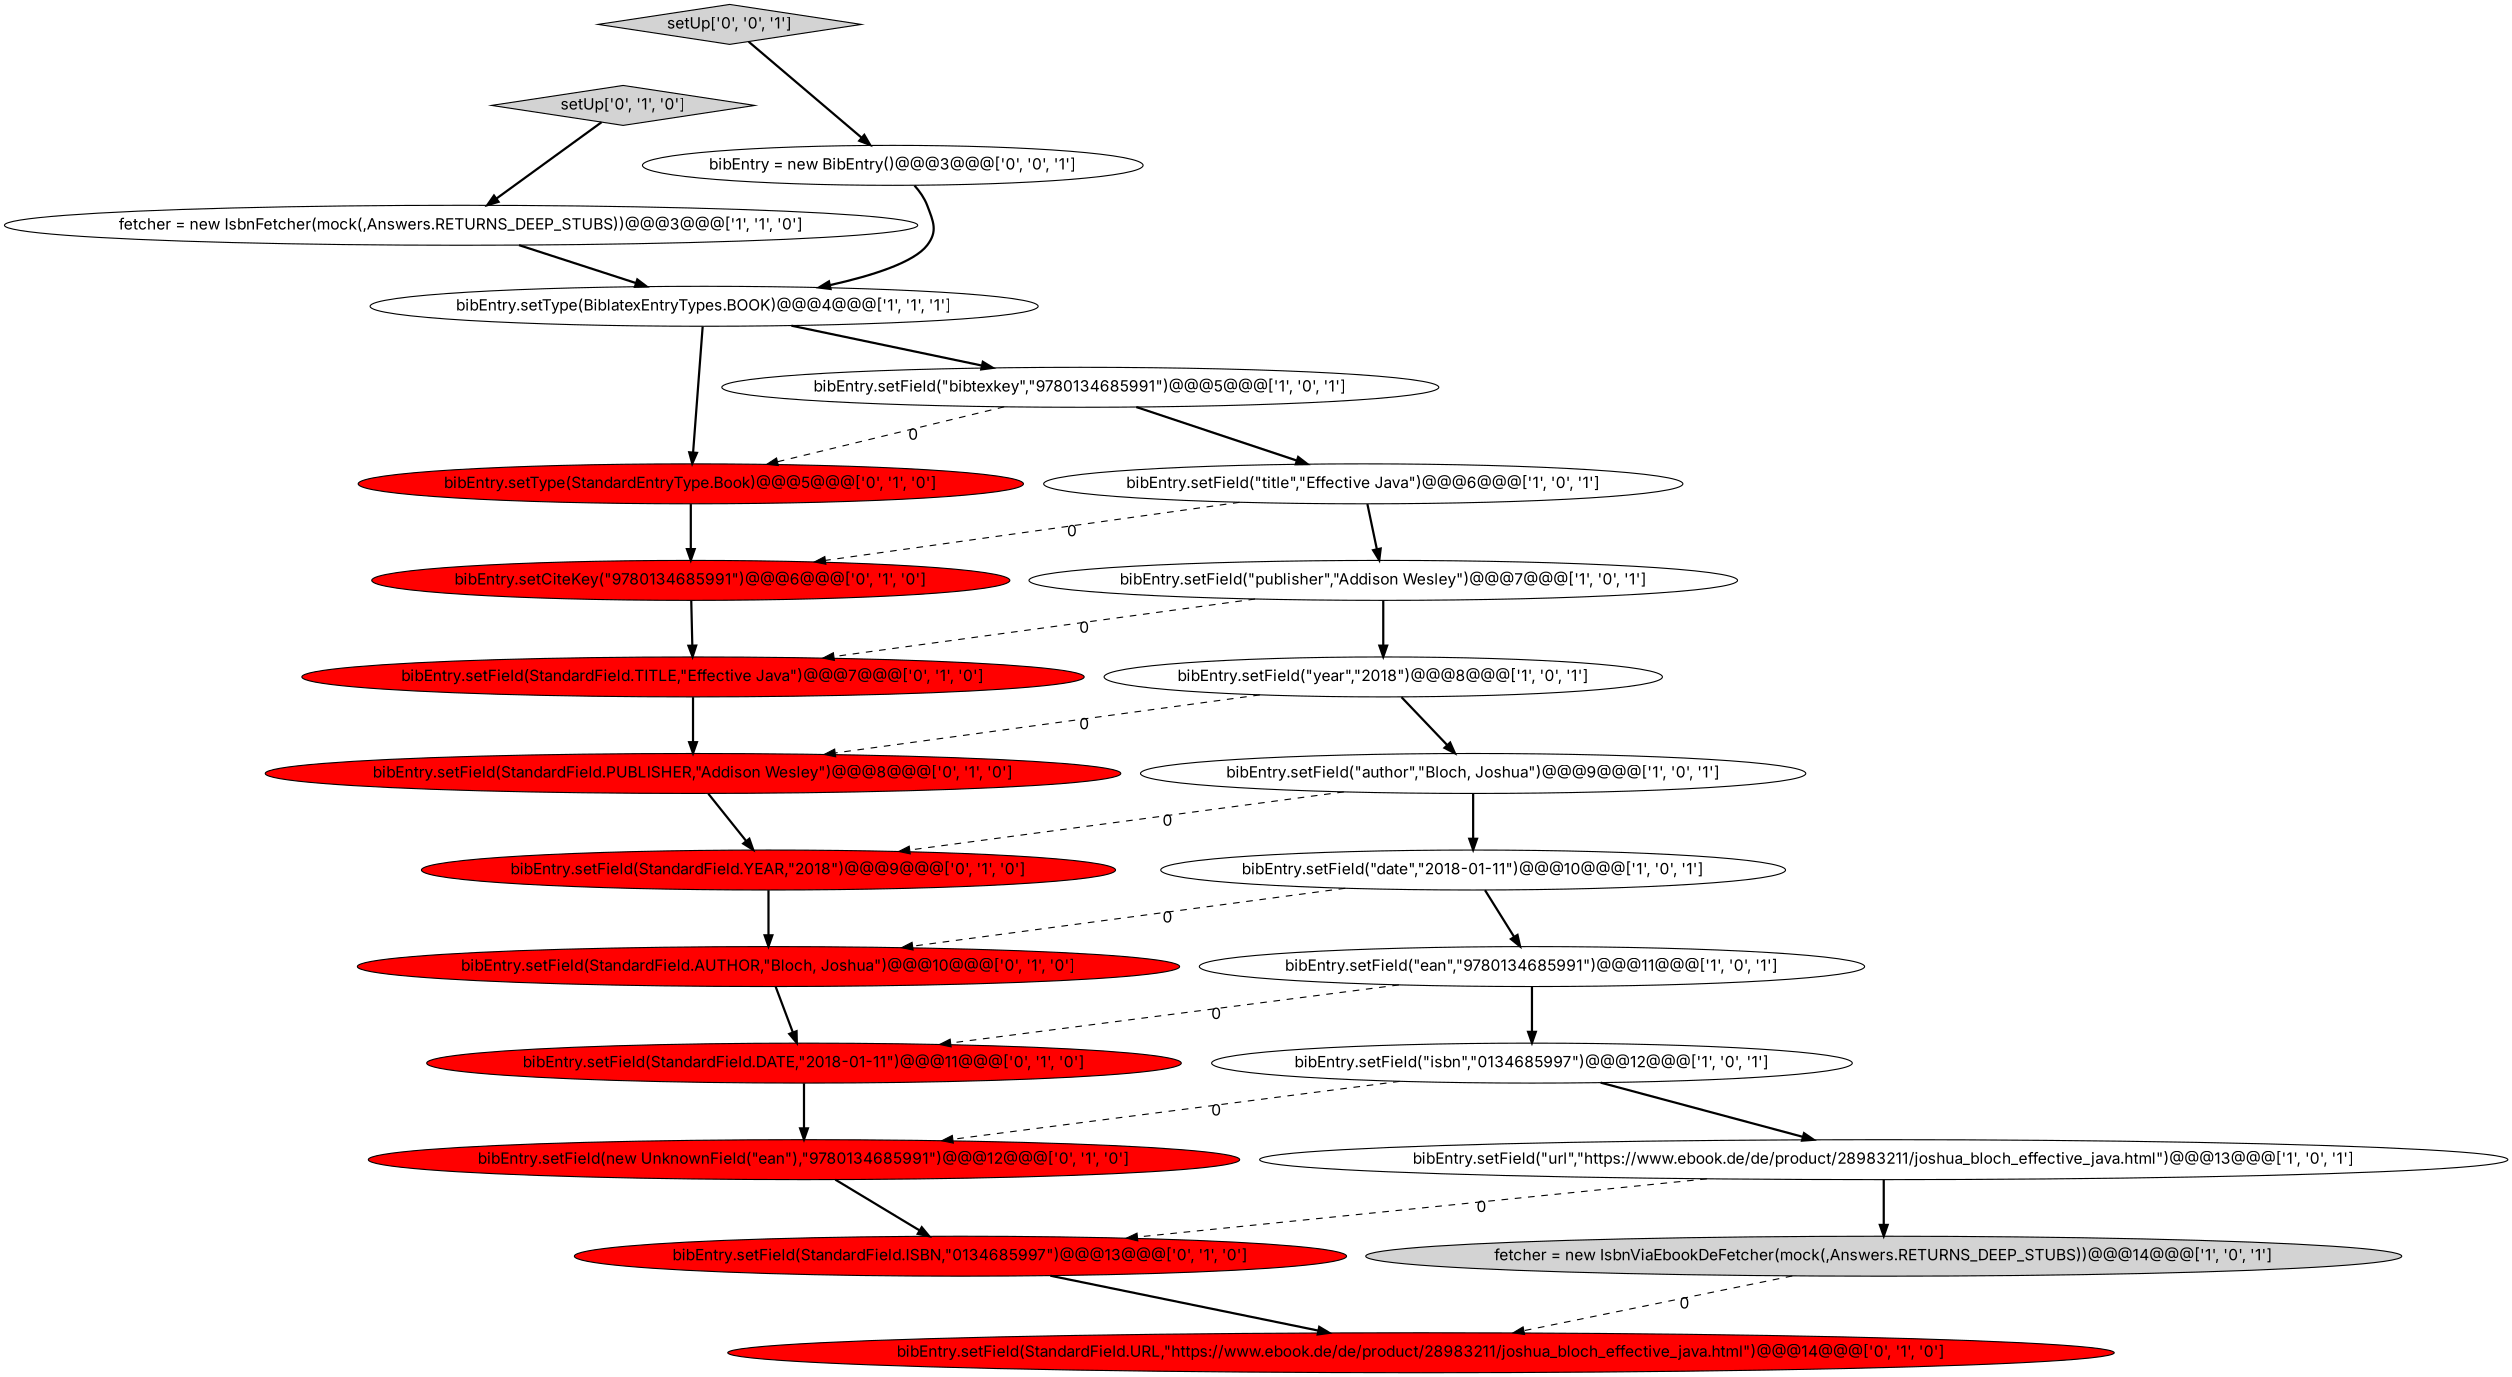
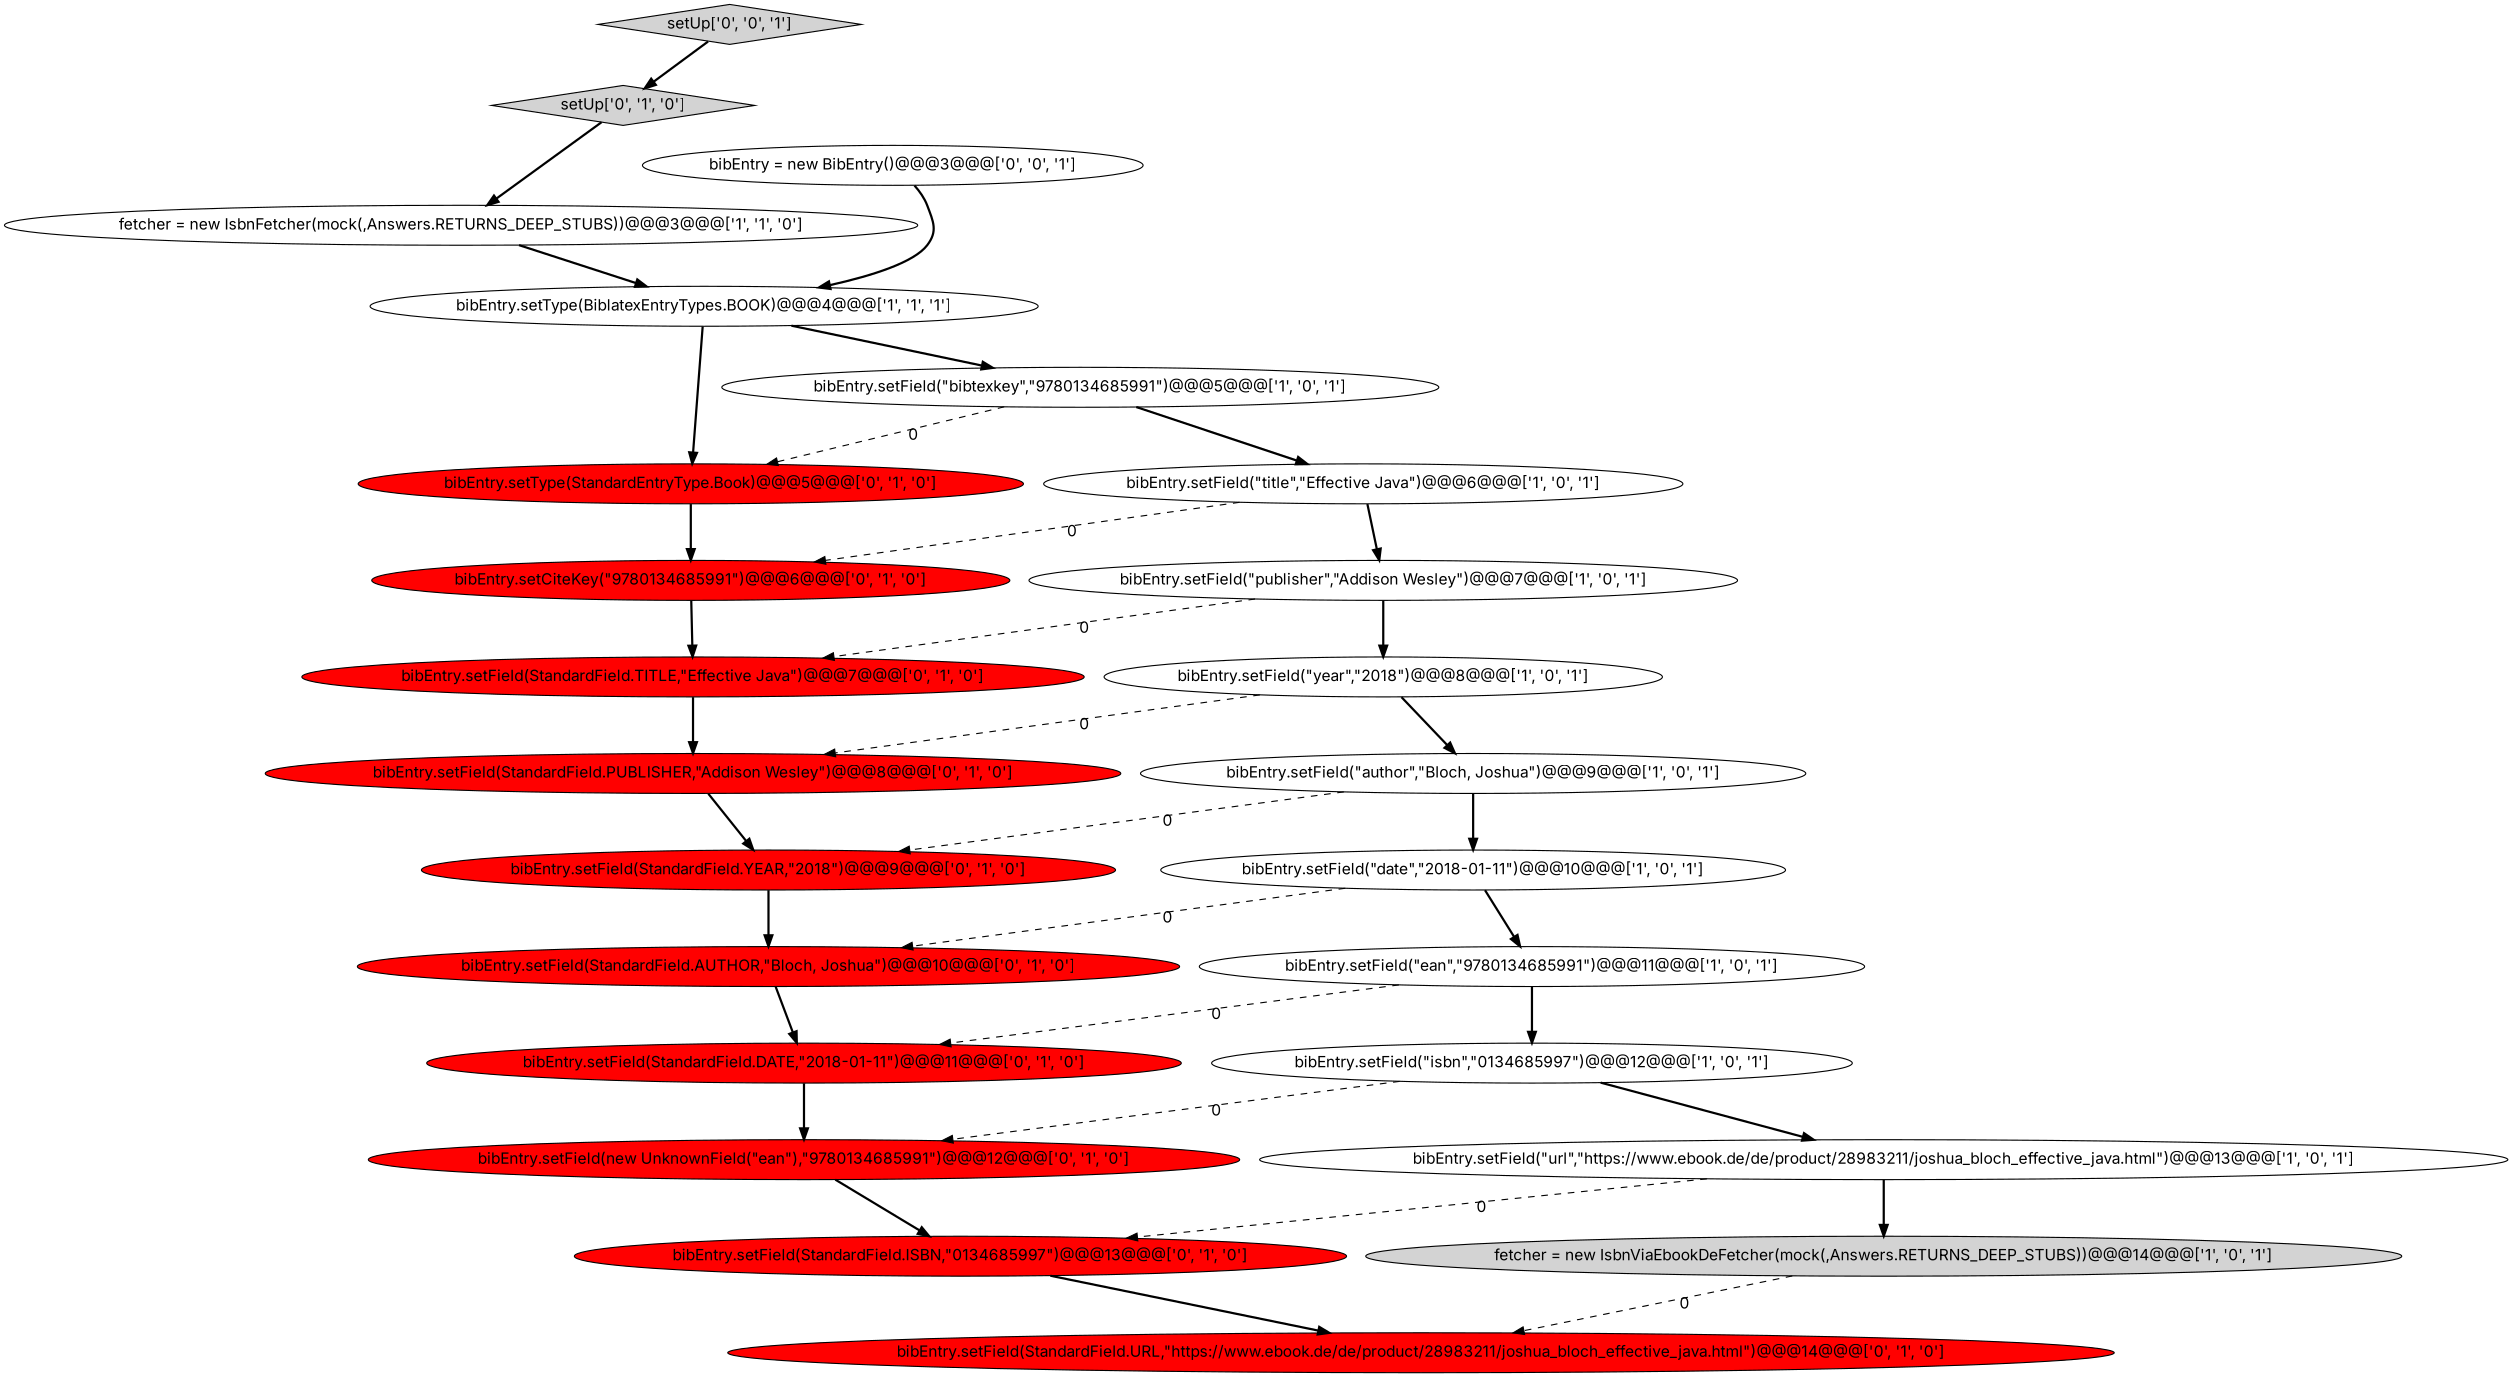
edge "setUp['0', '0', '1']" -> "bibEntry = new BibEntry()@@@3@@@['0', '0', '1']": now "setUp['0', '0', '1']" -> "setUp['0', '1', '0']"
